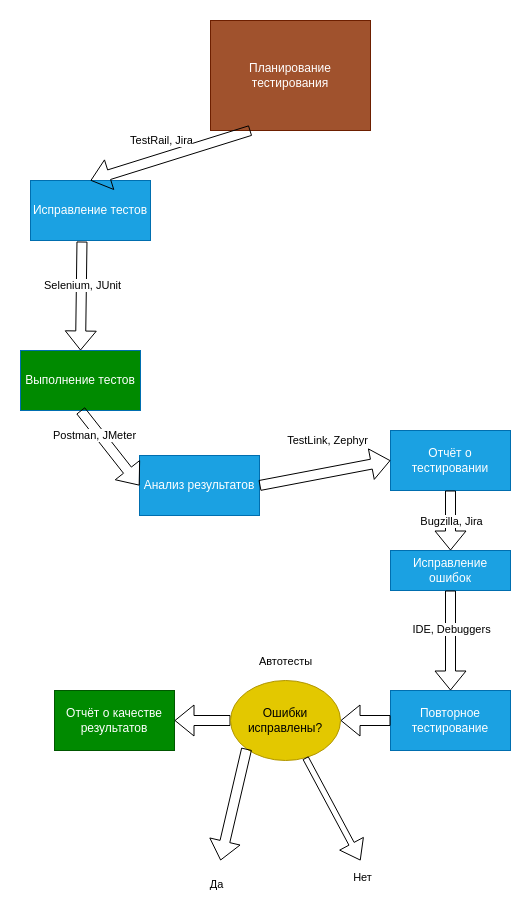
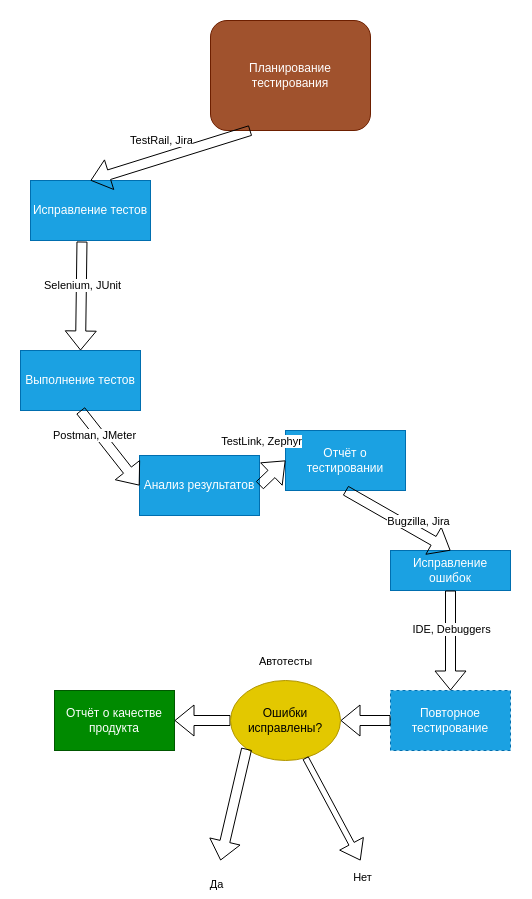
node "Планирование тестирования": shape rectangle -> rounded rectangle
node "Выполнение тестов": fillcolor #008a00 -> #1ba1e2
node "Отчёт о тестировании": moved (451, 461) -> (346, 461)
node "Отчёт о качестве результатов": label "Отчёт о качестве результатов" -> "Отчёт о качестве продукта"
node "Повторное тестирование": style solid -> dashed
